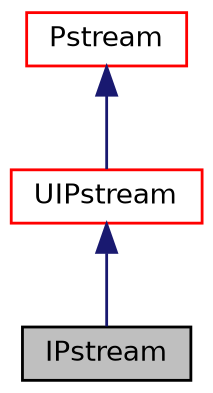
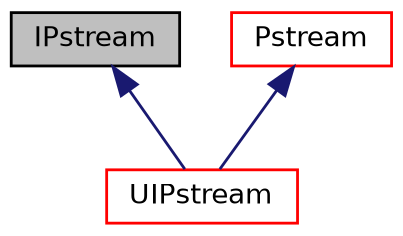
edge "IPstream" -> "UIPstream": reversed
